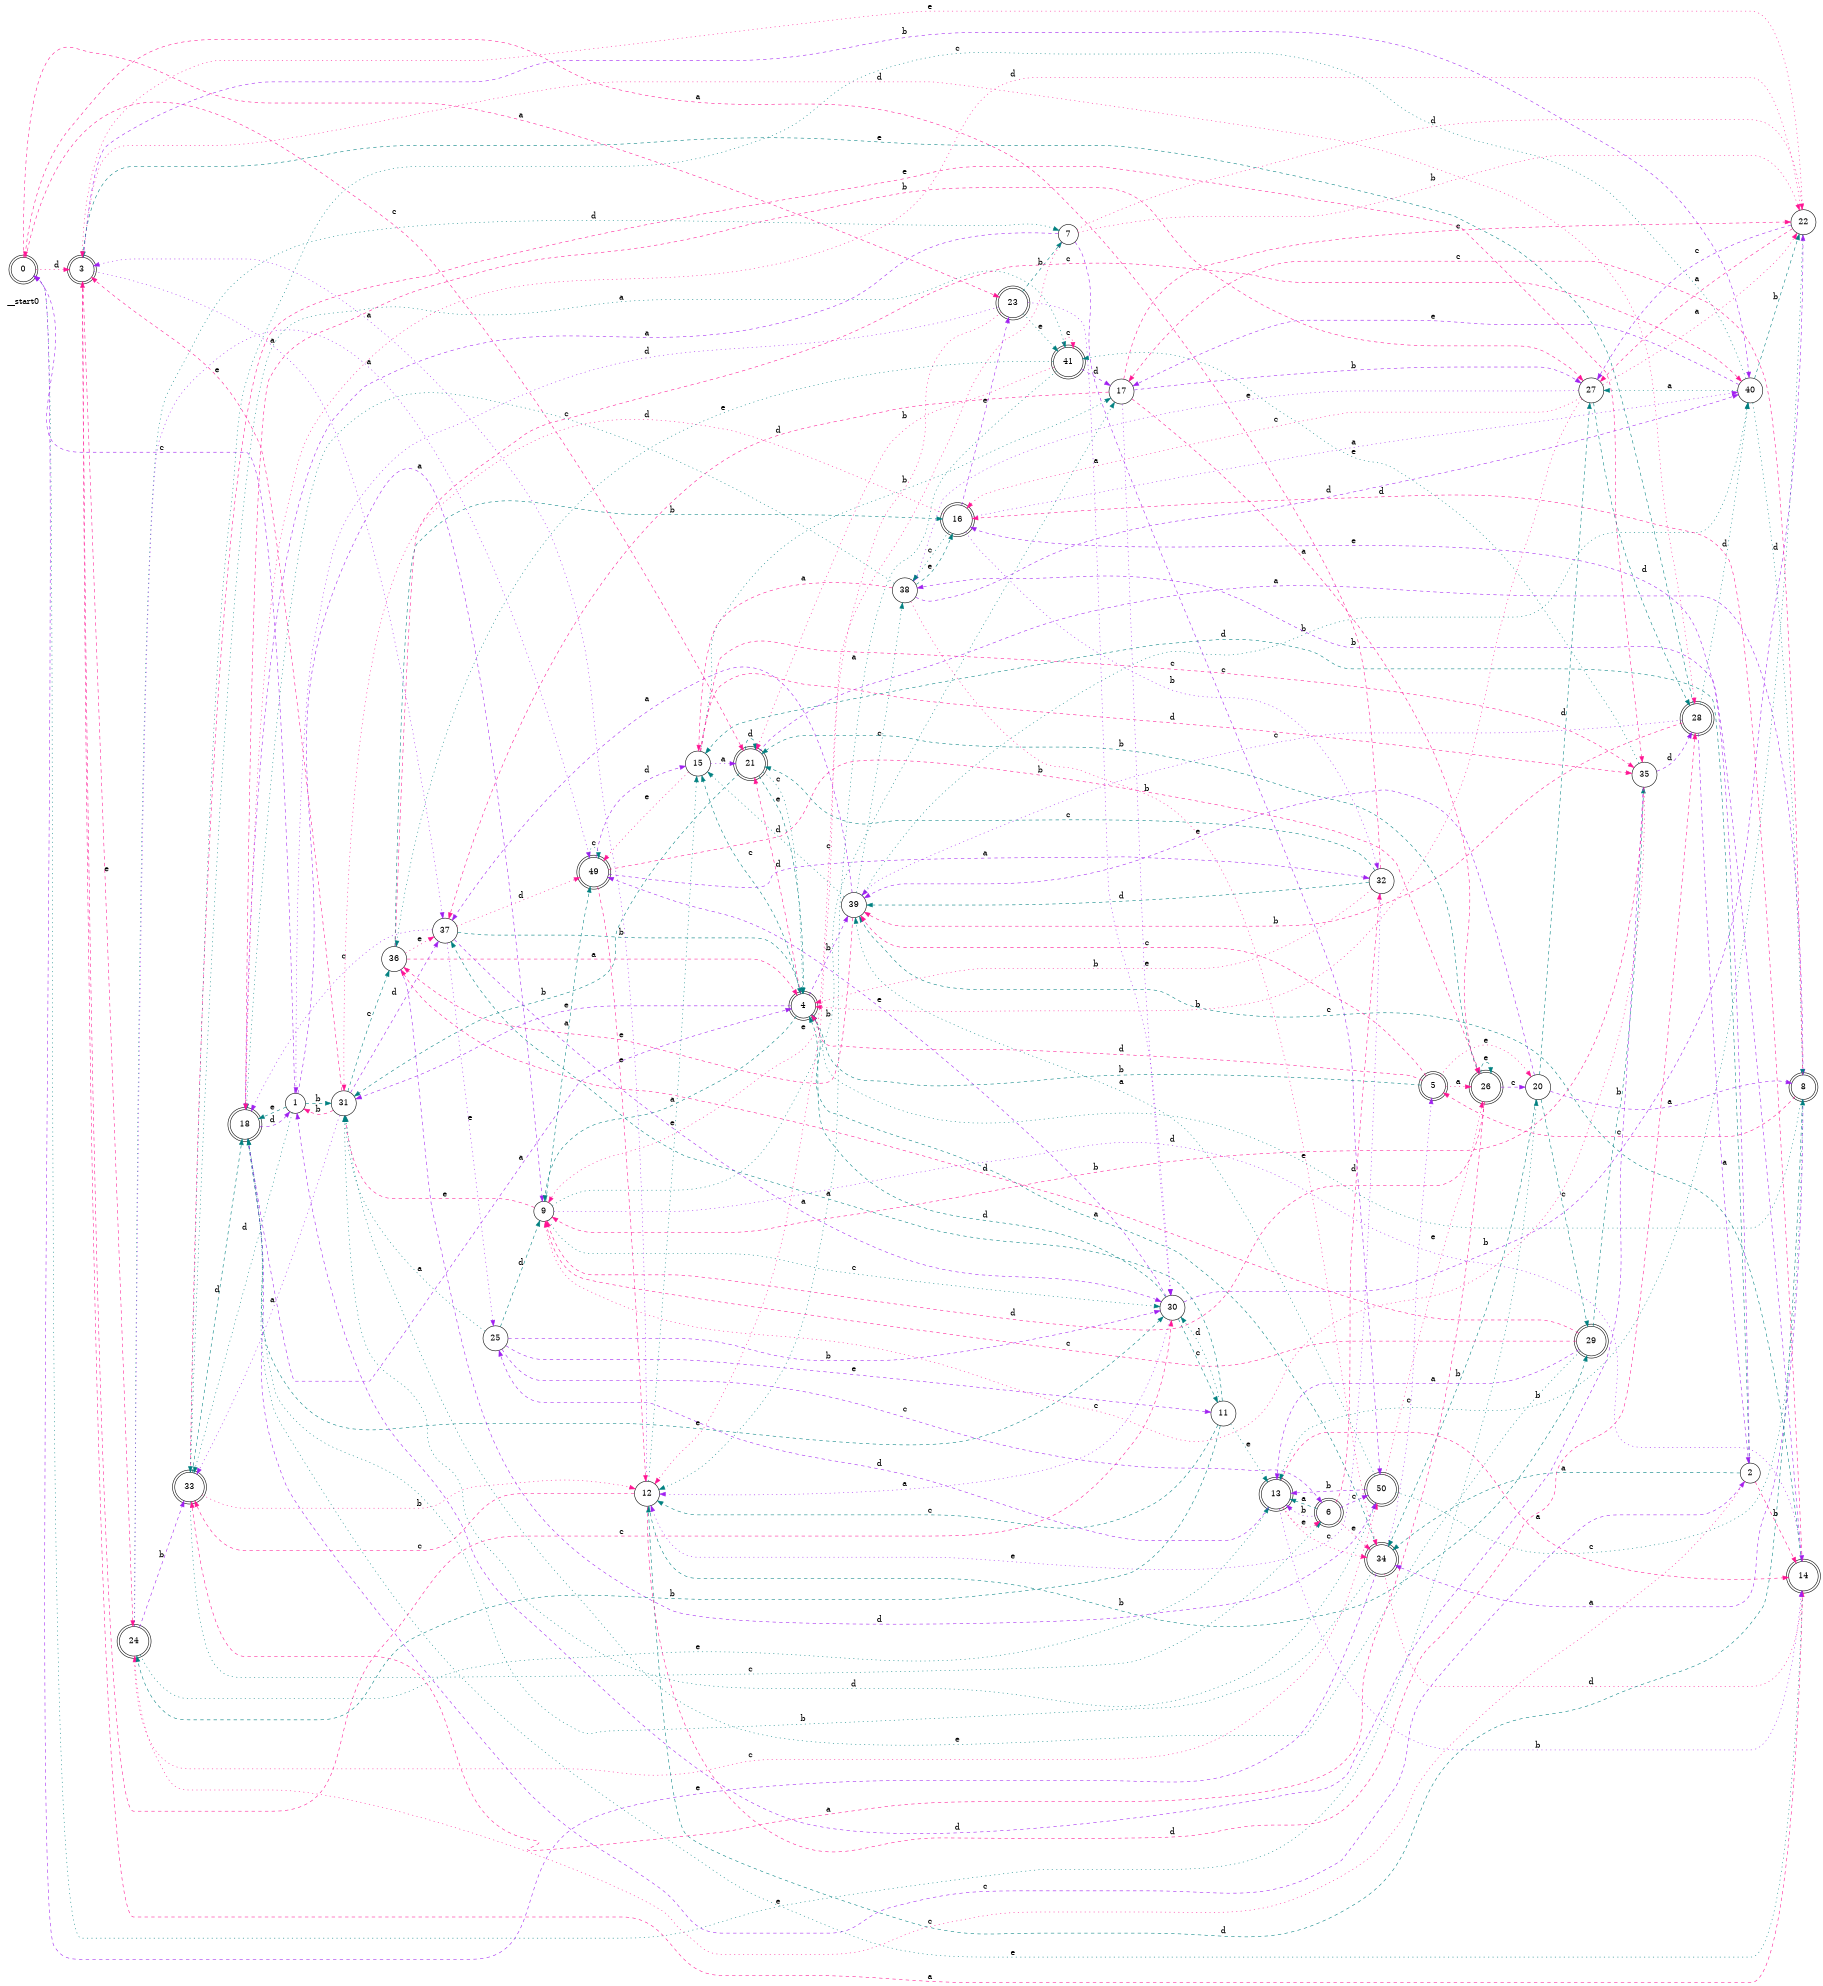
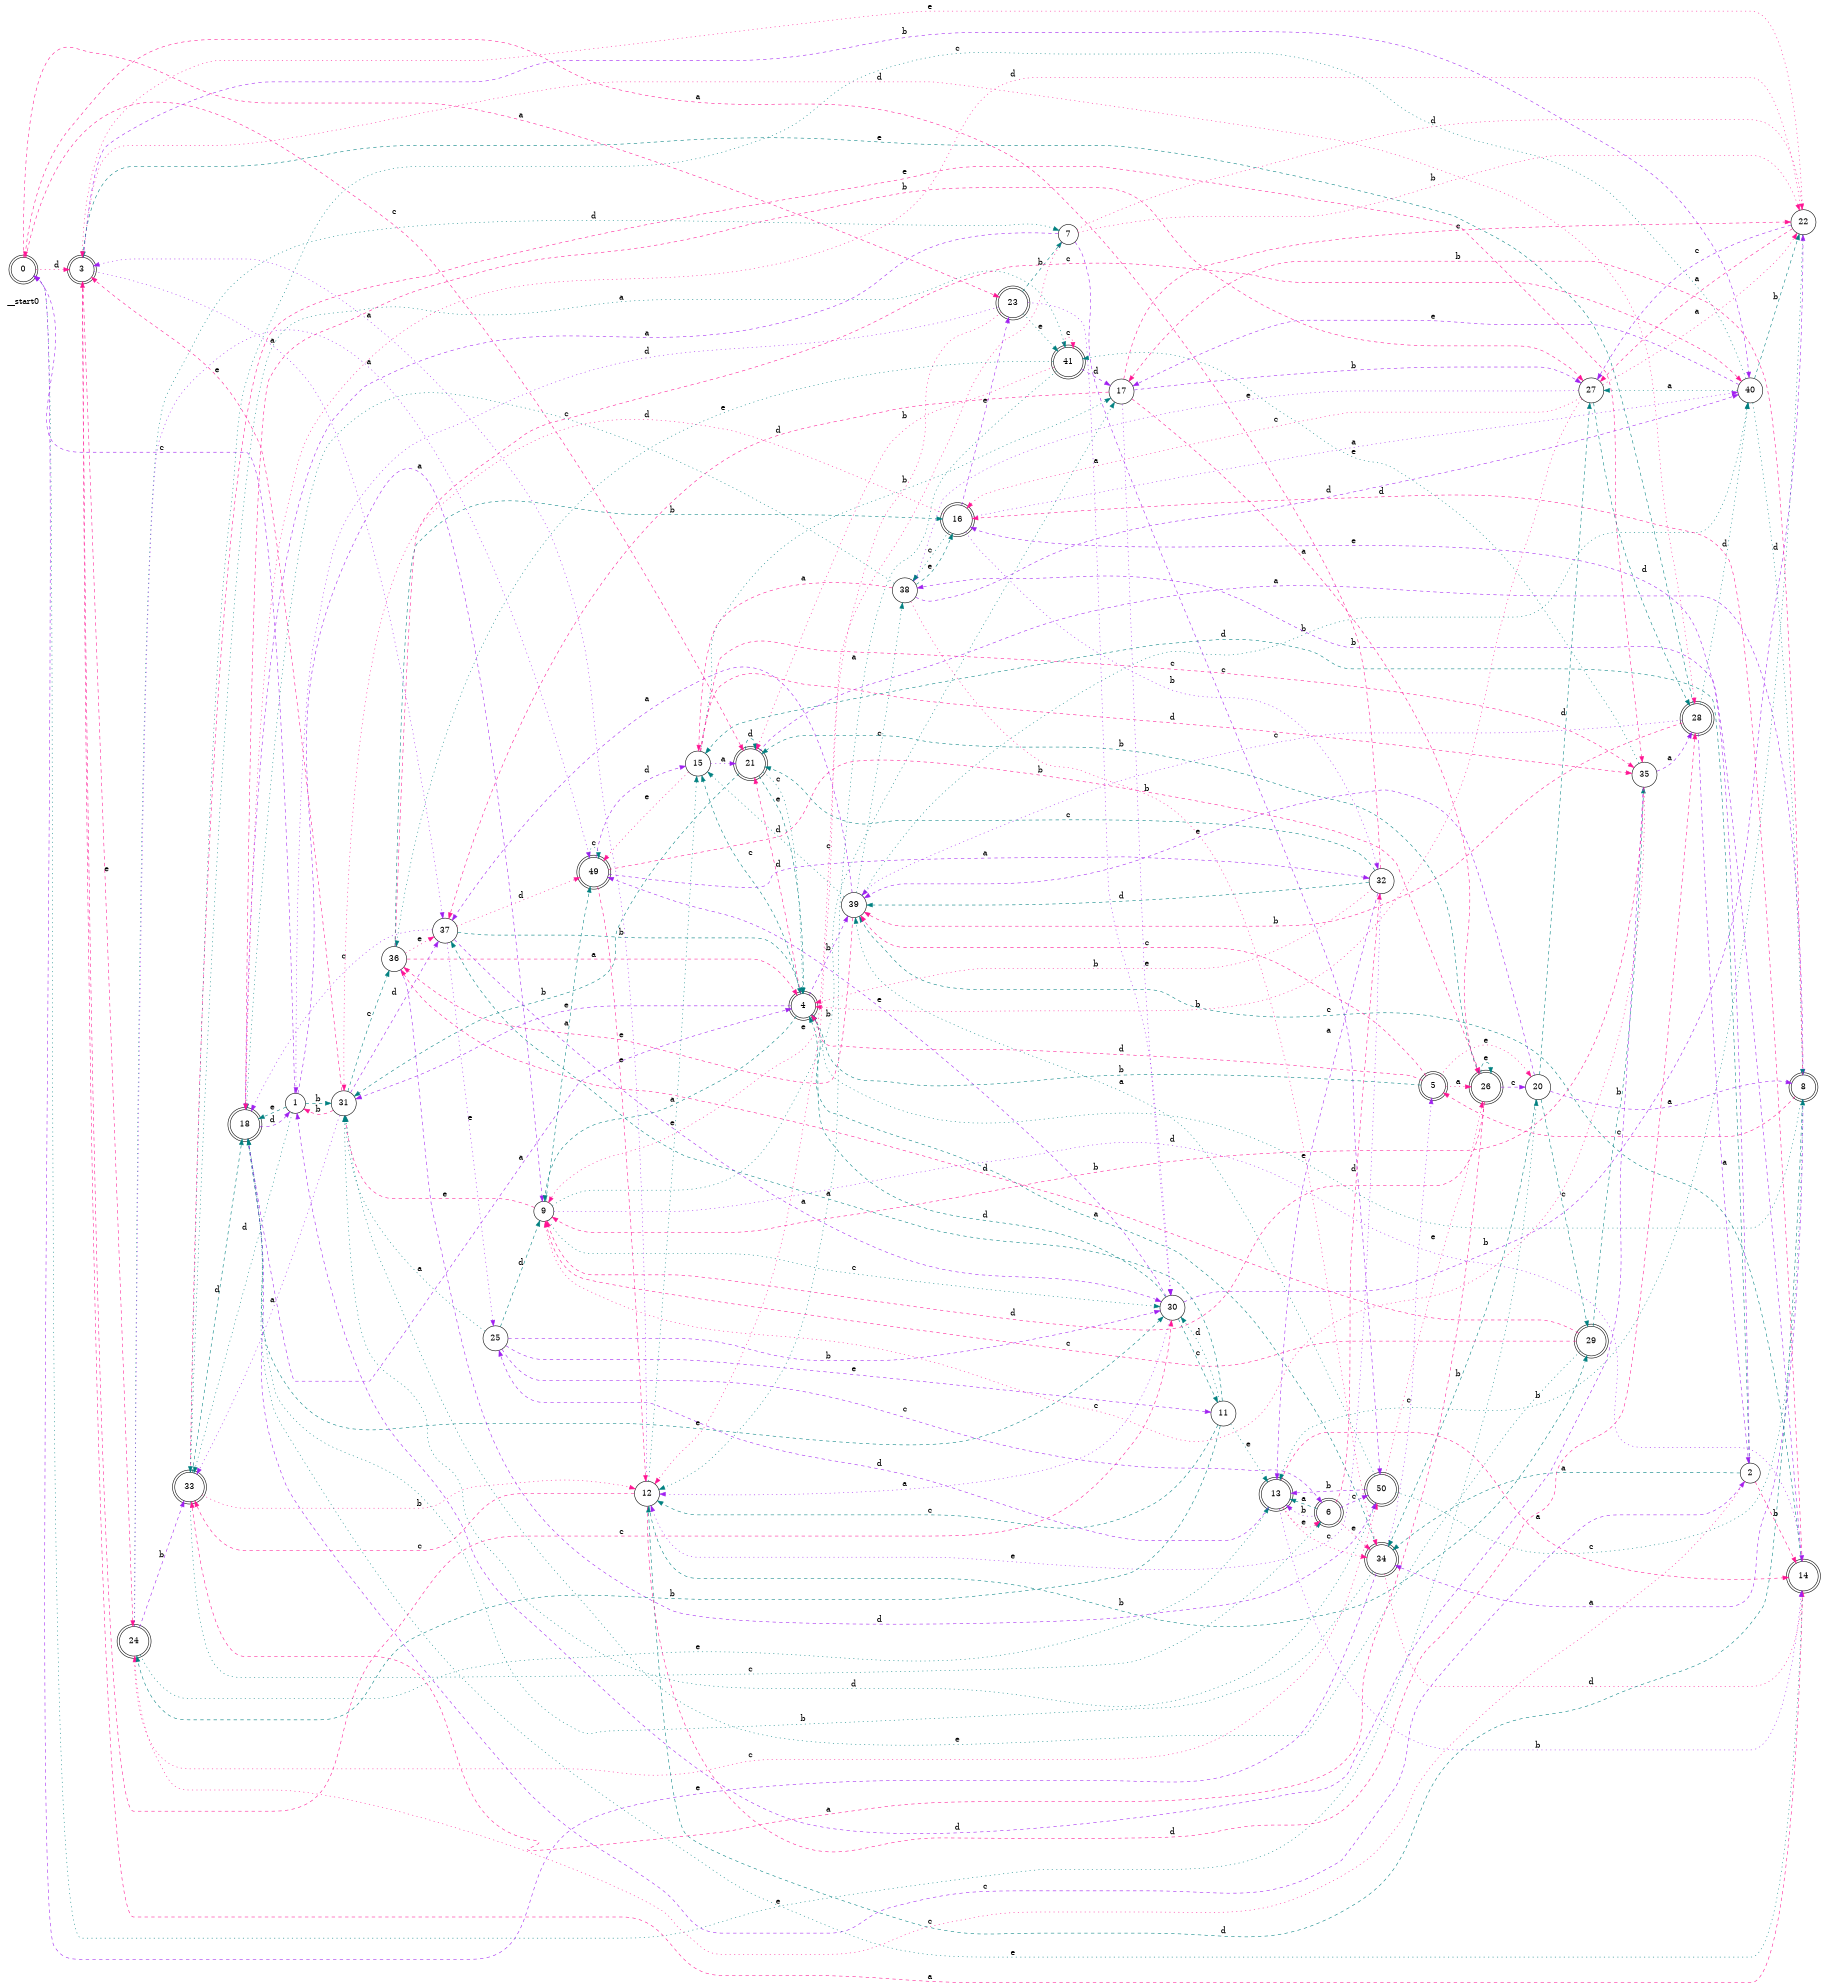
edge "8" -> "17": label "c" -> "b"
edge "35" -> "28": label "d" -> "a"
edge "29" -> "13": now "32" -> "13"
